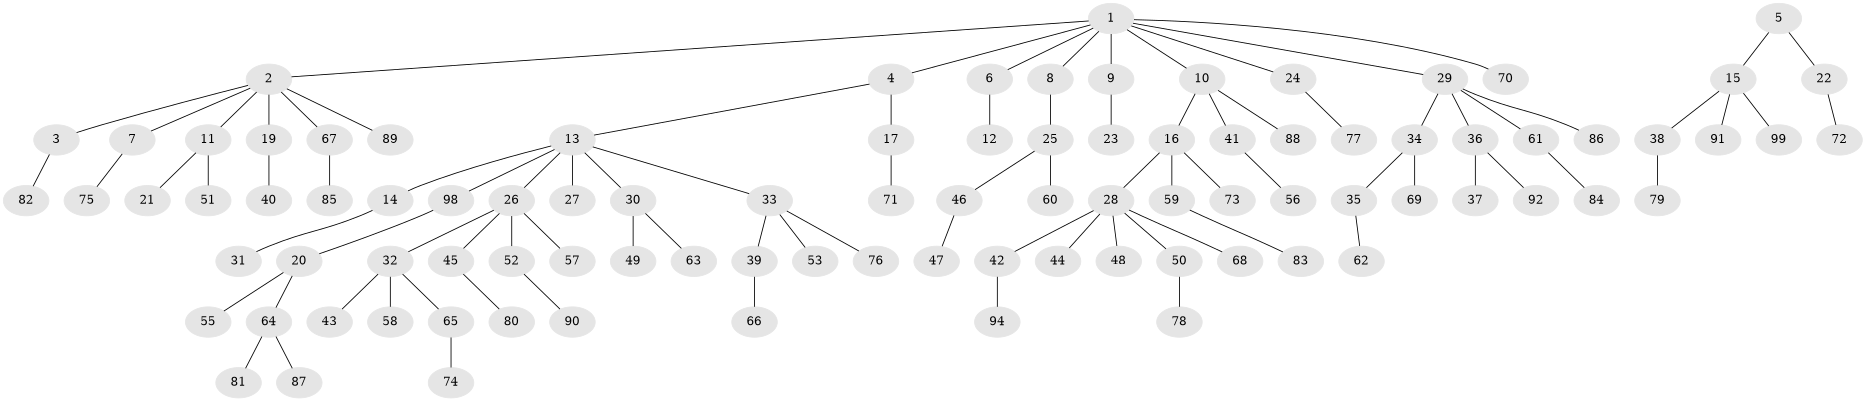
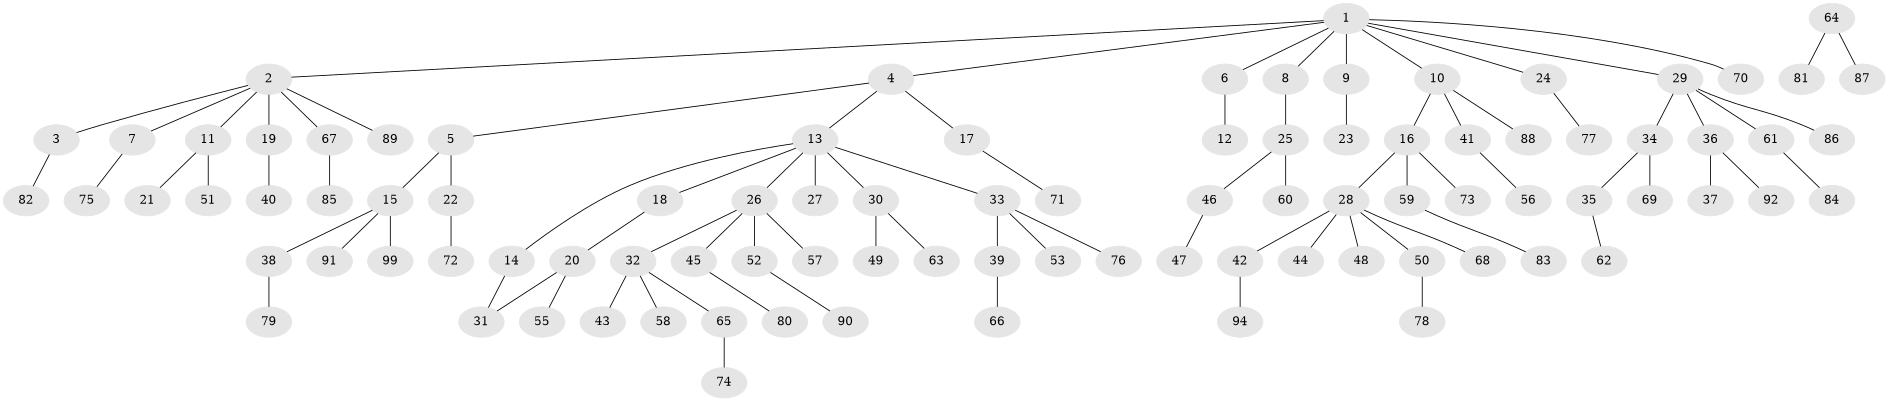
edge "4" -- "5": added
node "98": label "98" -> "18"
edge "20" -- "64": now "20" -- "31"
